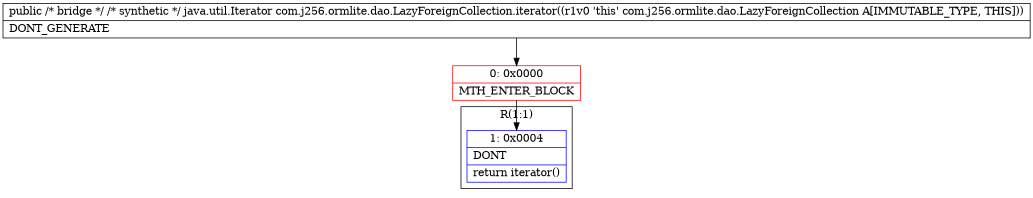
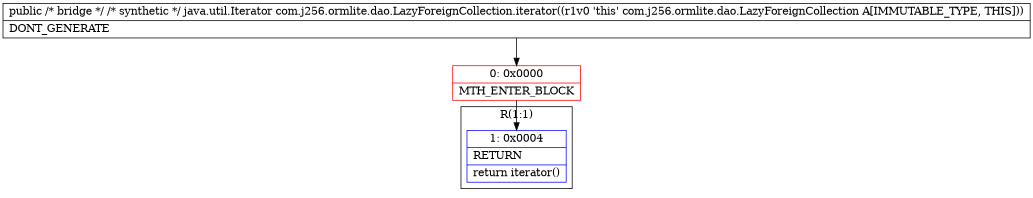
node "1: 0x0004": text "DONT" -> "RETURN"
